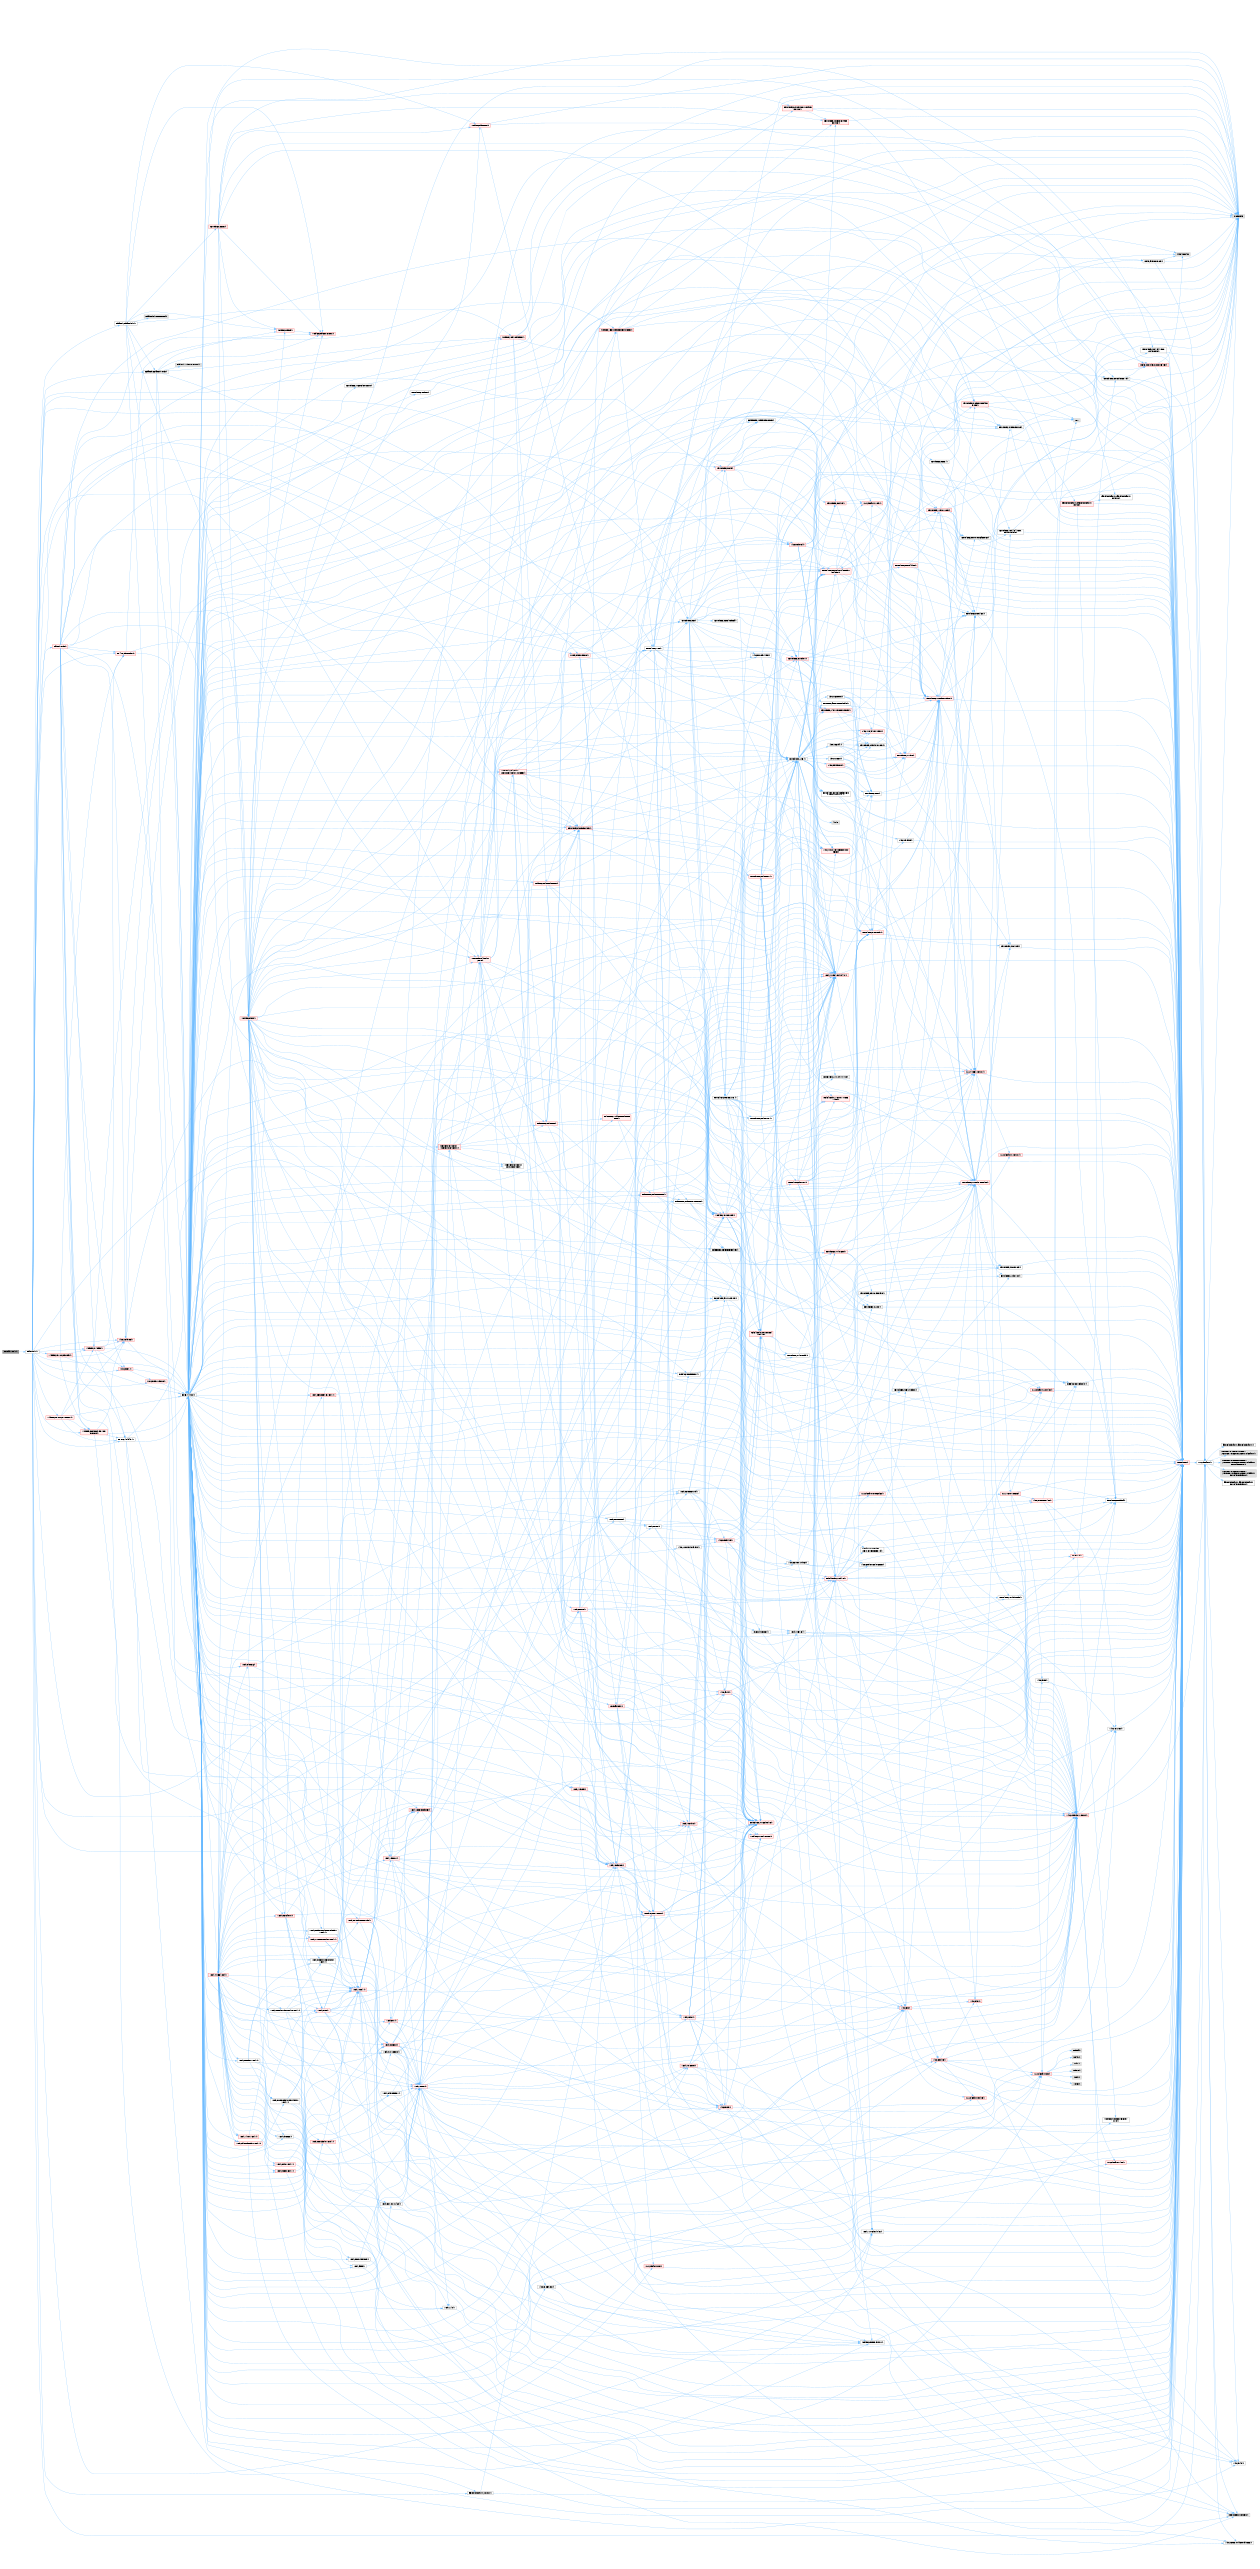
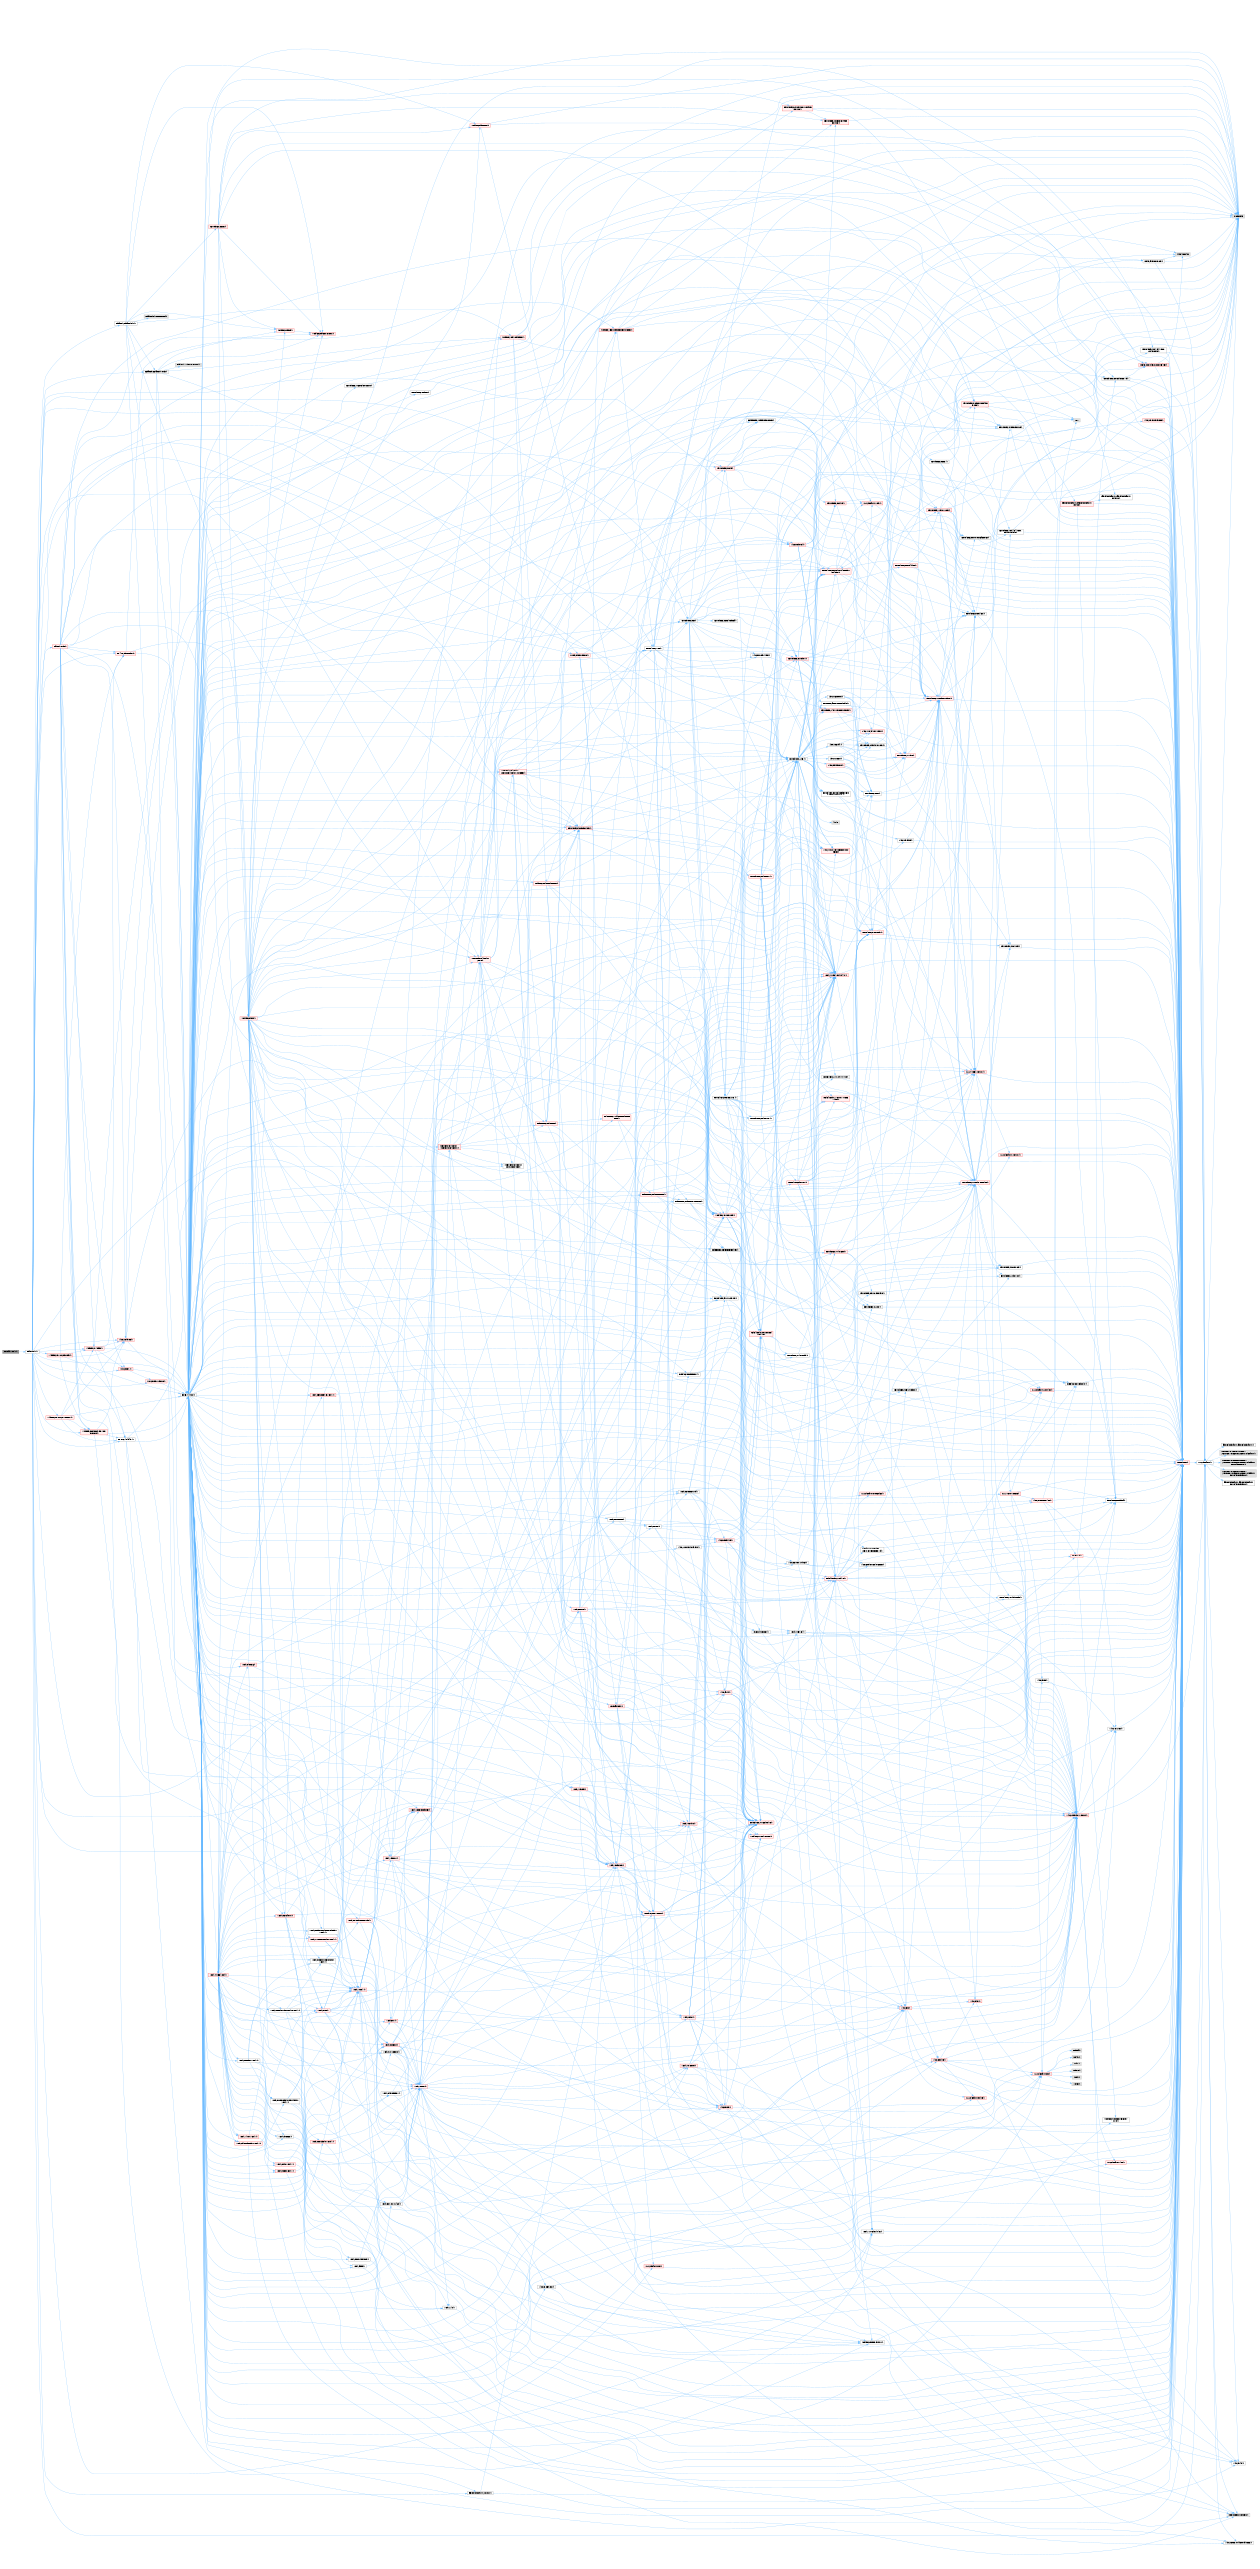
node "Misc/ReverseIterate.h": added
